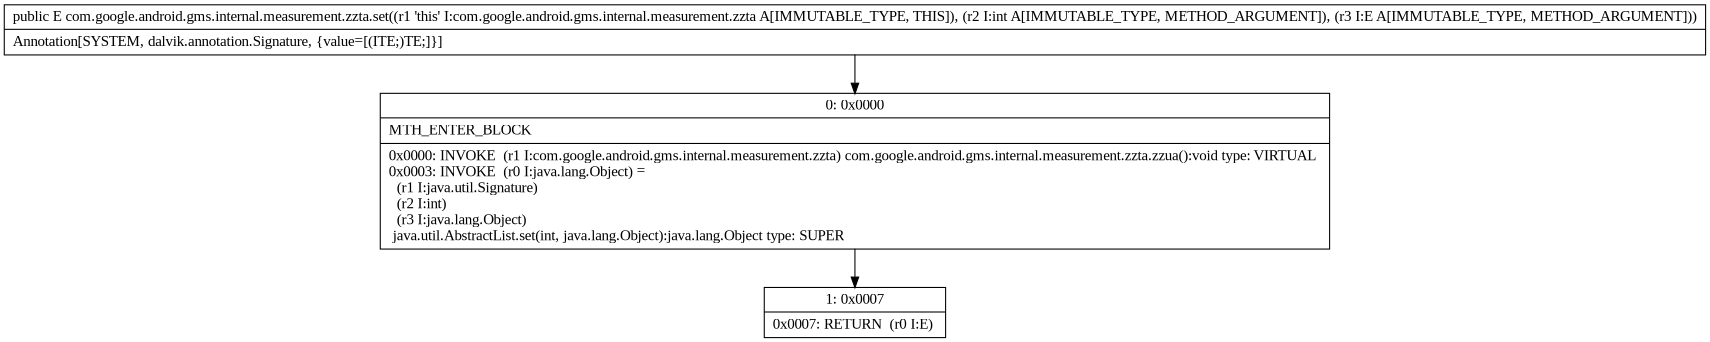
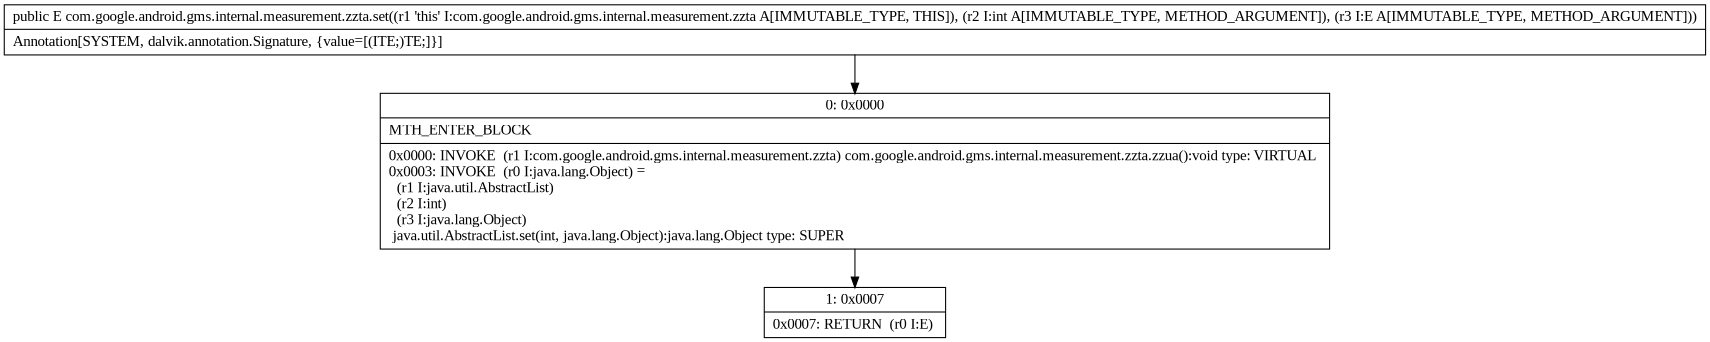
node "0: 0x0000": text "(r1 I:java.util.Signature)" -> "(r1 I:java.util.AbstractList)"
